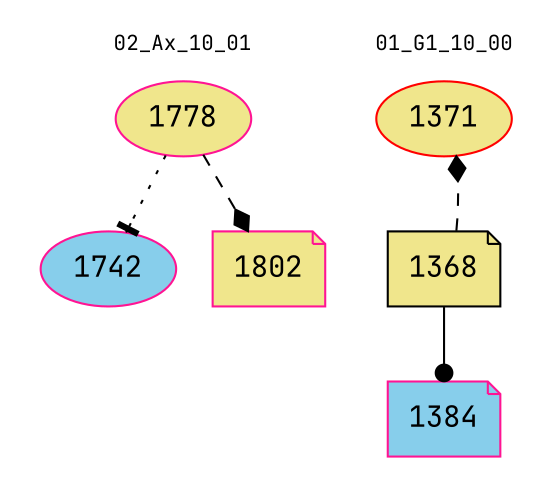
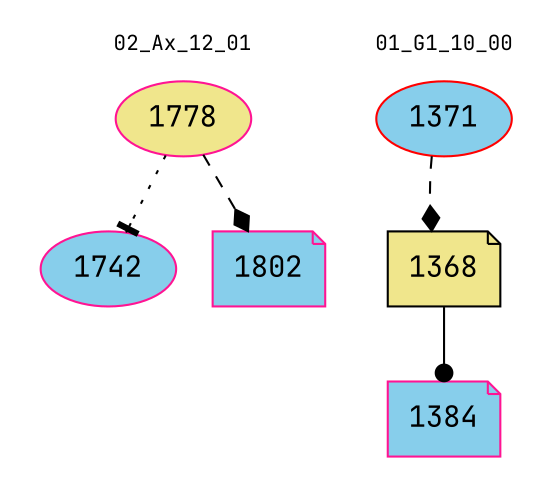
cluster "02_Ax_10_01": label "02_Ax_10_01" -> "02_Ax_12_01"
node "1371": fillcolor khaki -> skyblue
edge "1368" -> "1371": reversed
node "1802": fillcolor khaki -> skyblue
